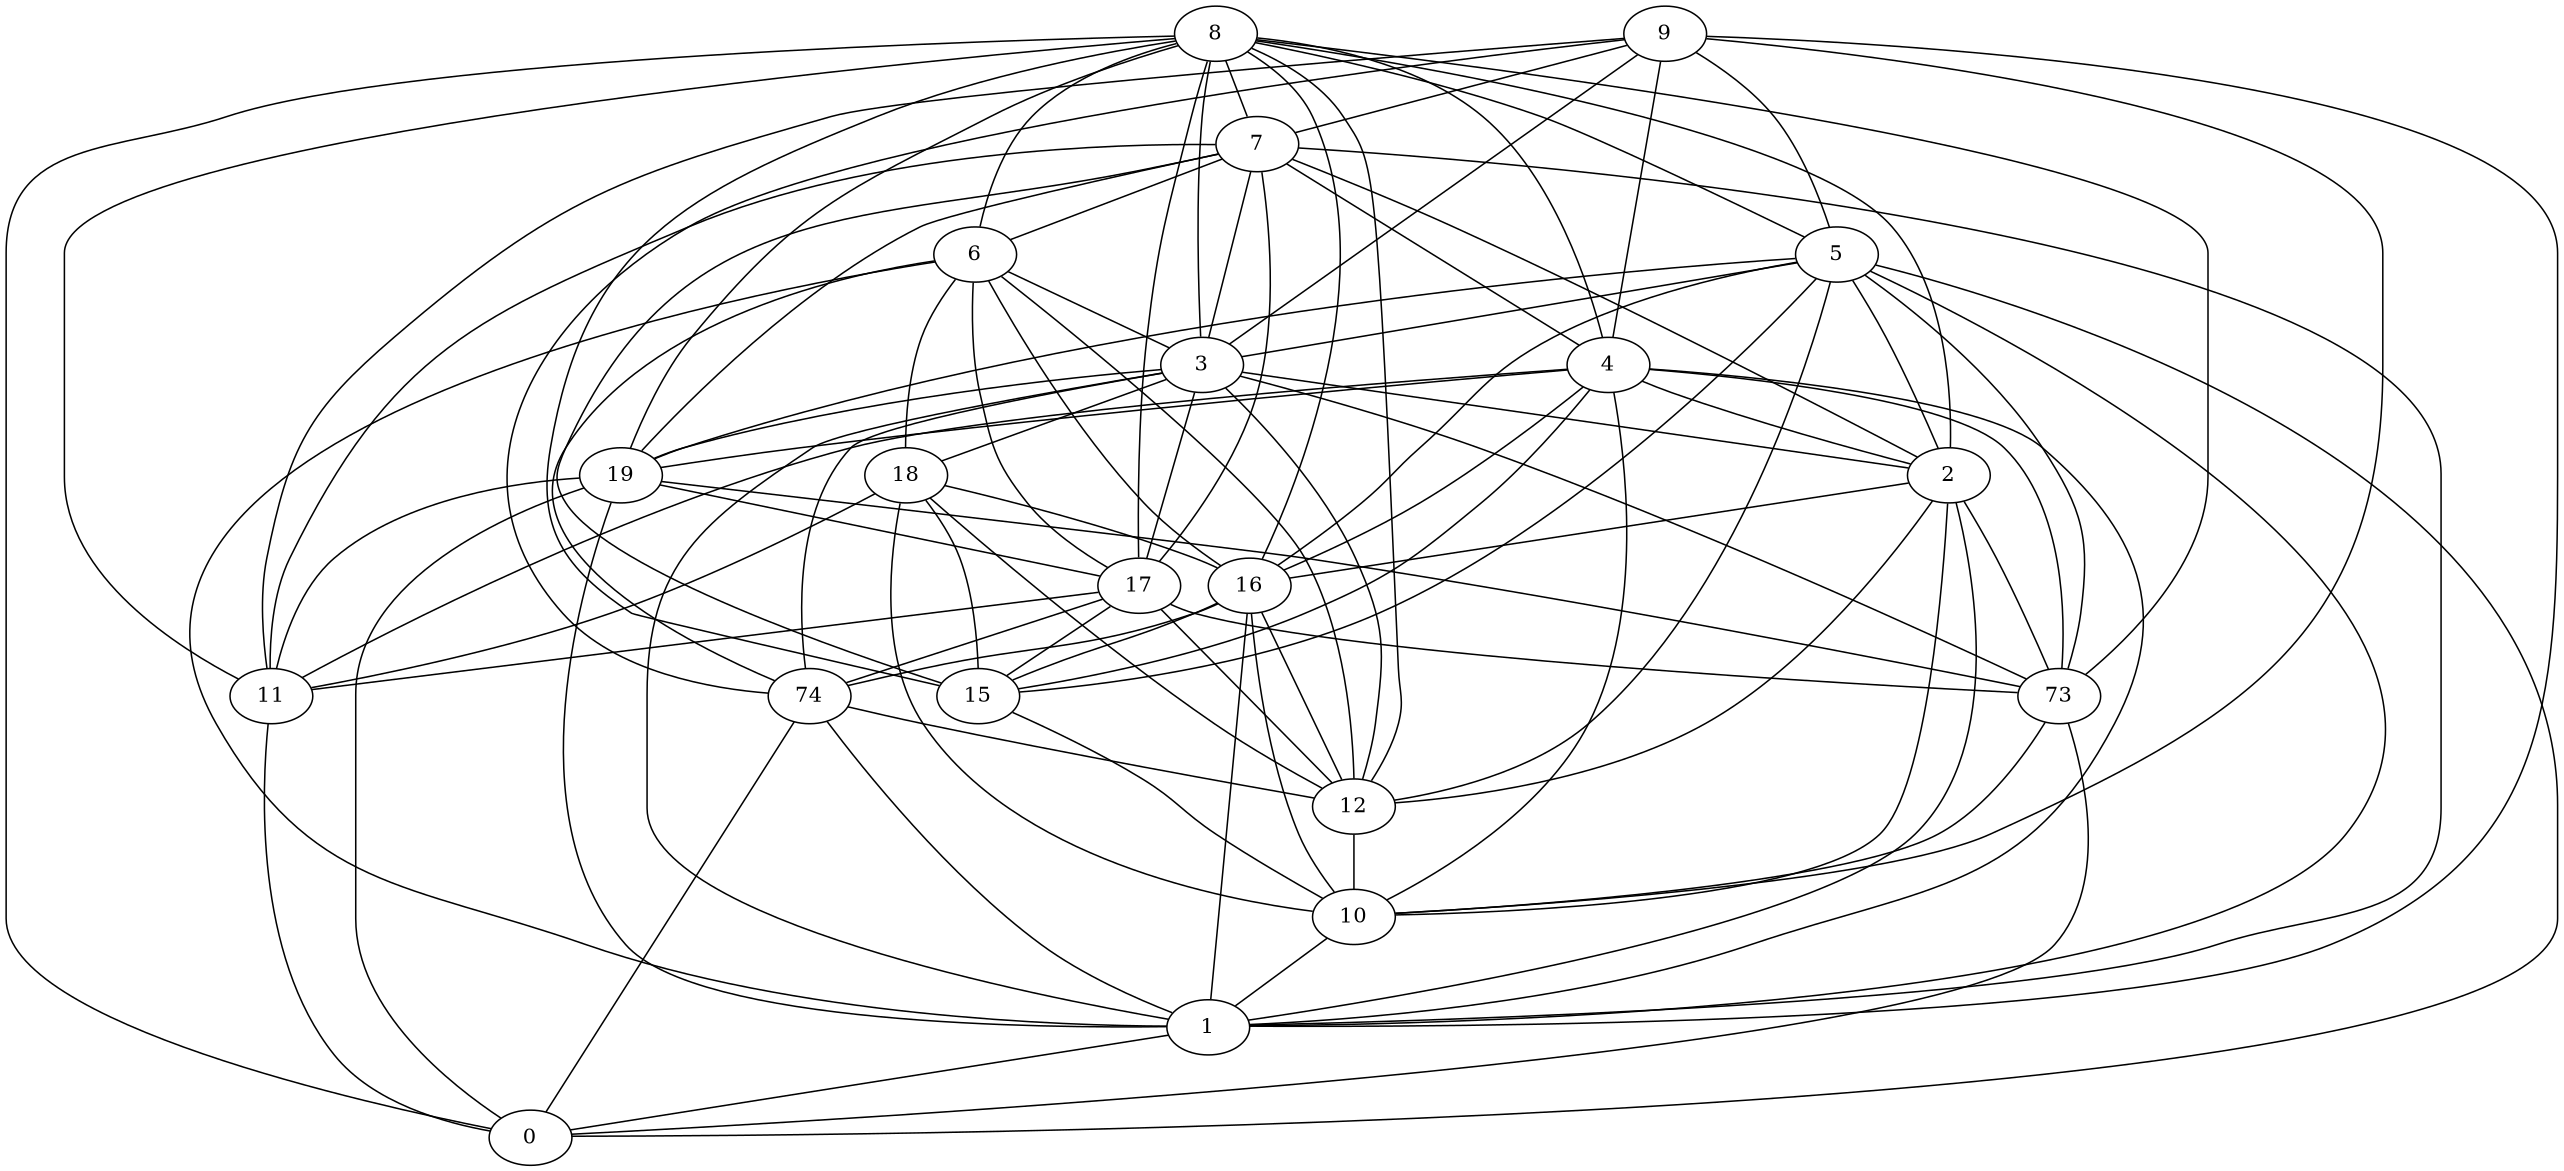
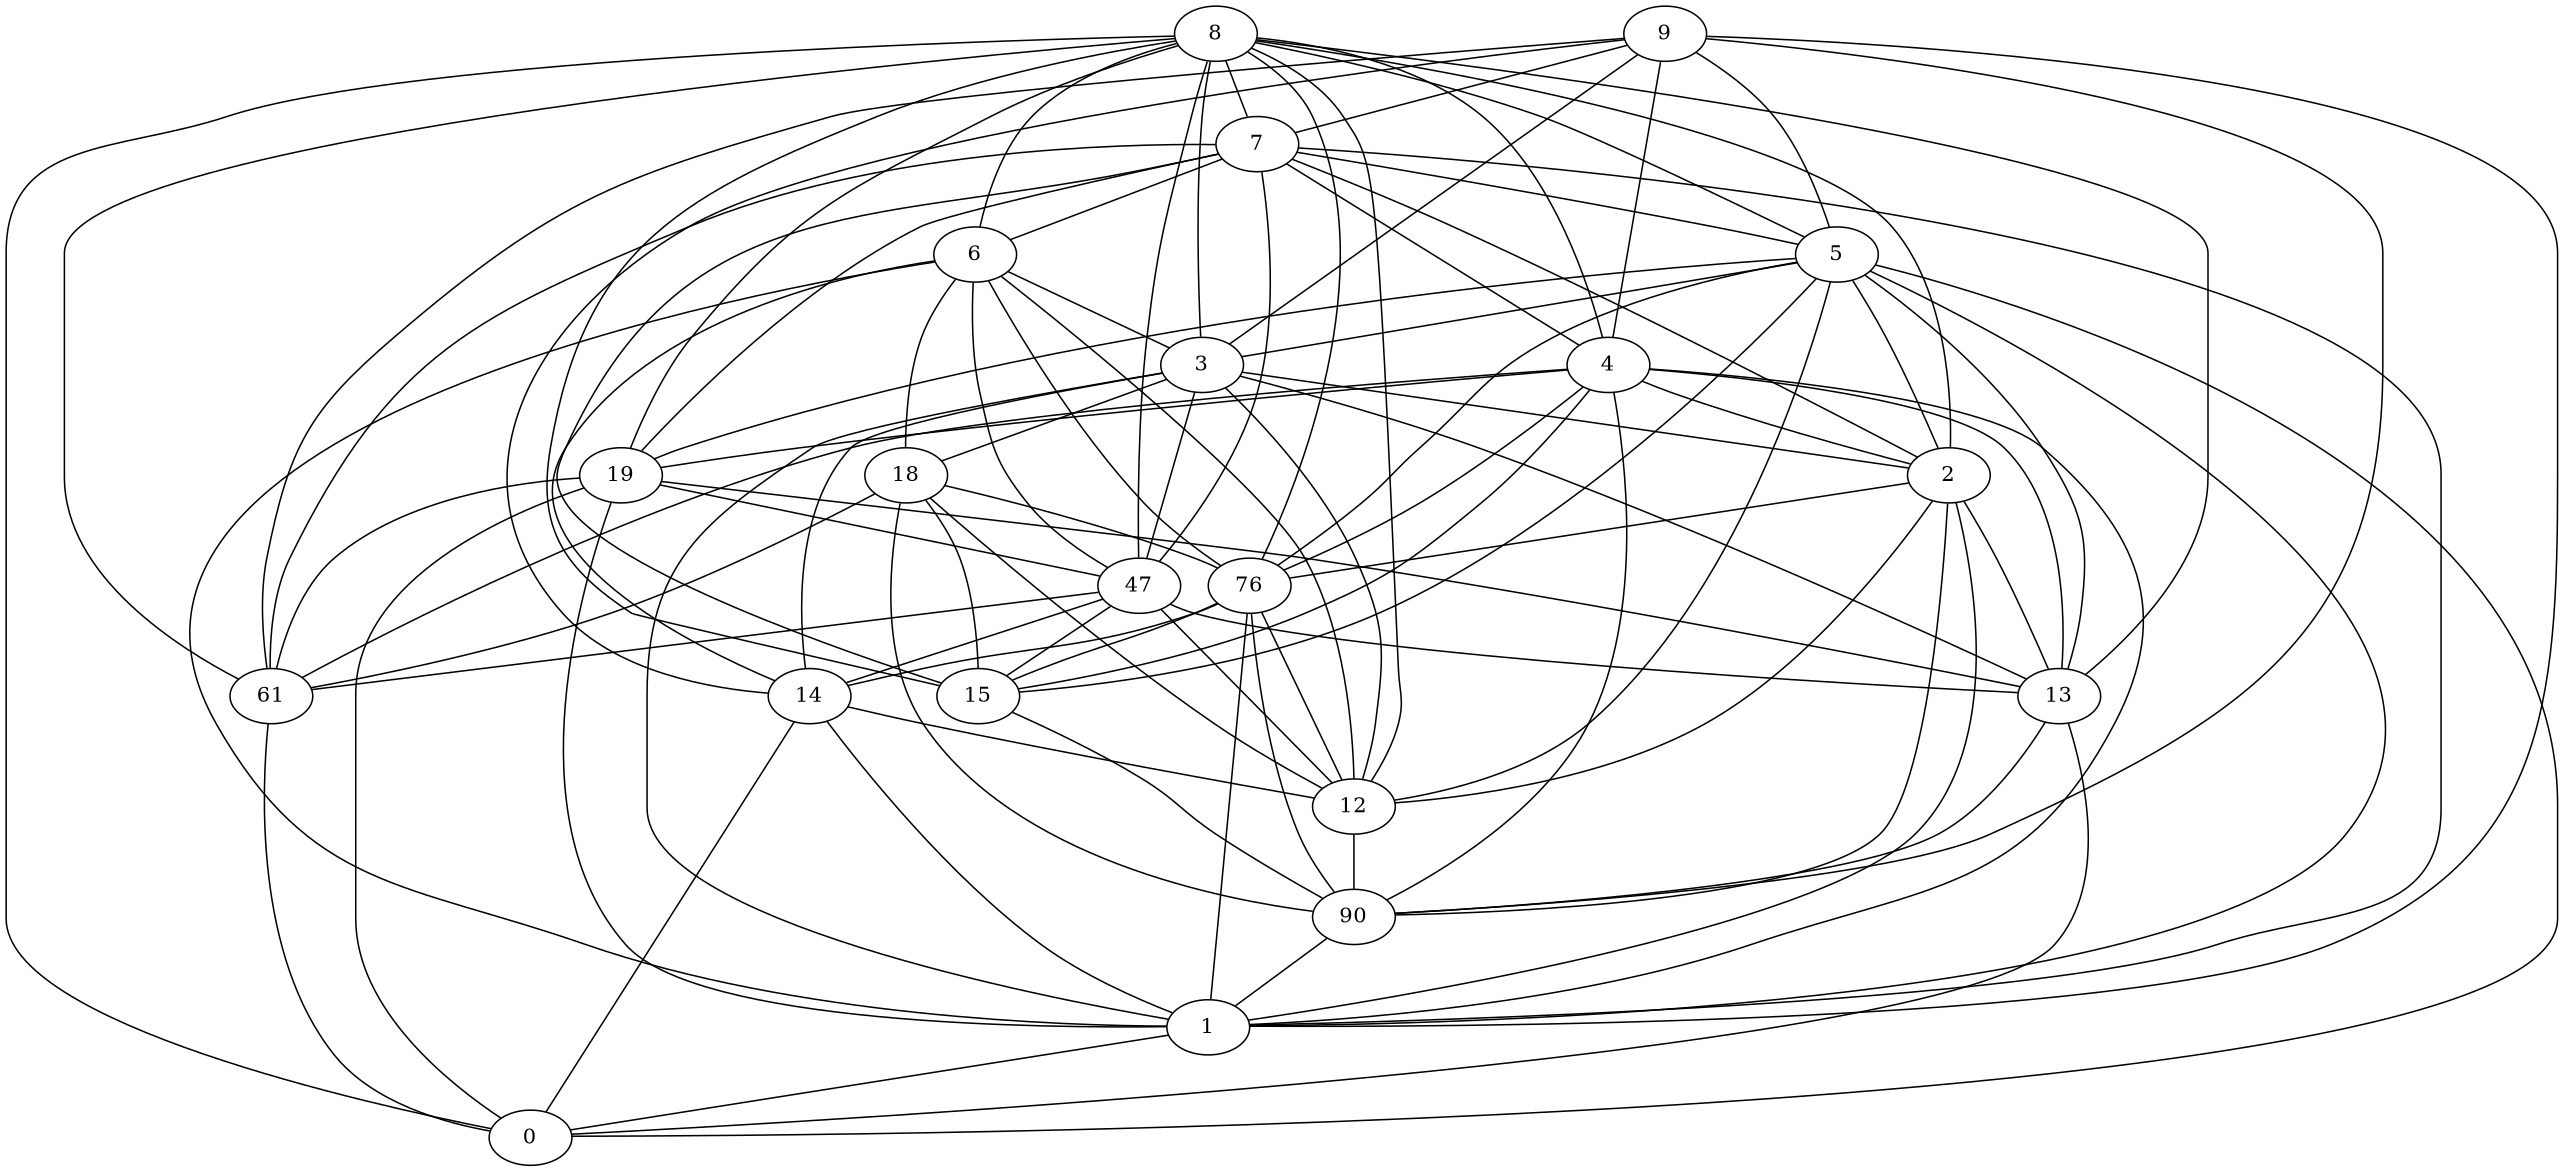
edge "7" -- "3": now "7" -- "5"
edge "3" -- "19": removed
node "17": label "17" -> "47"
node "16": label "16" -> "76"
node "11": label "11" -> "61"
node "74": label "74" -> "14"
node "73": label "73" -> "13"
node "10": label "10" -> "90"
